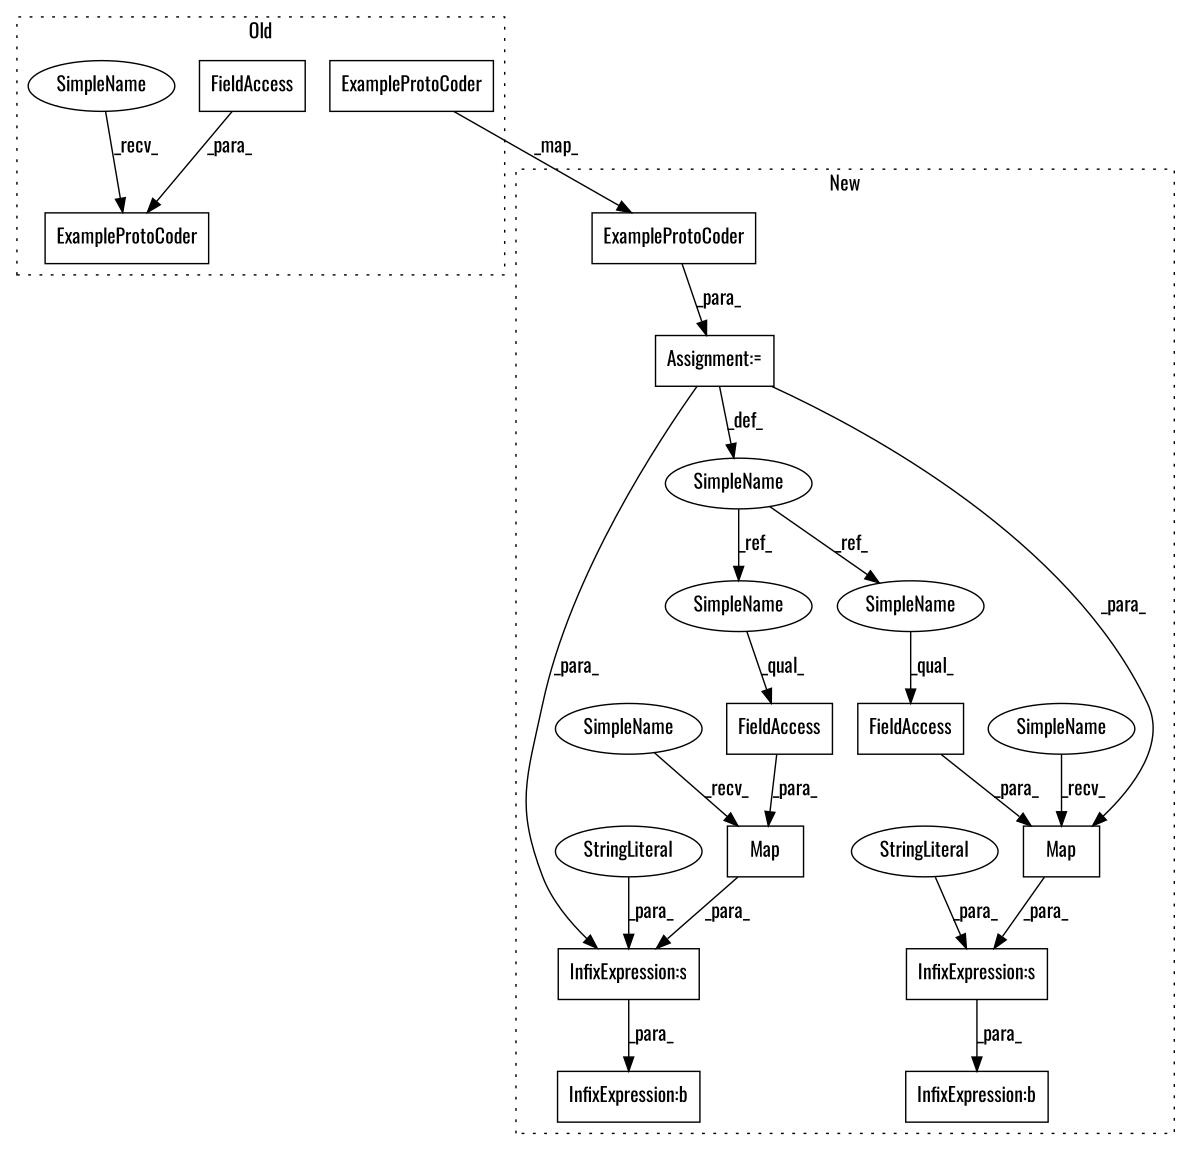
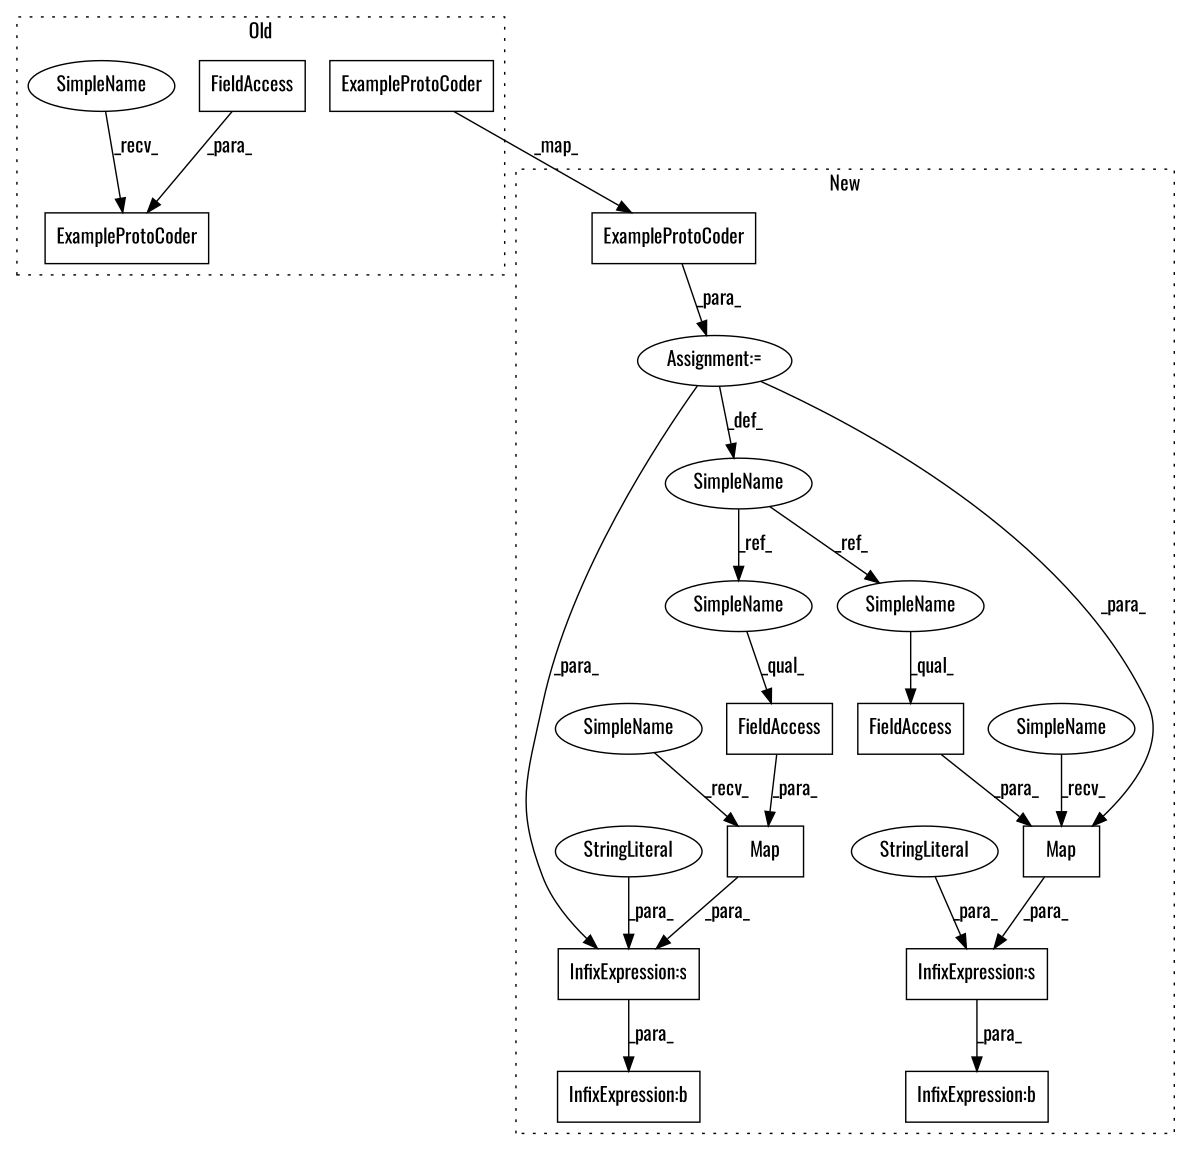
node "Assignment:=": shape box -> ellipse
